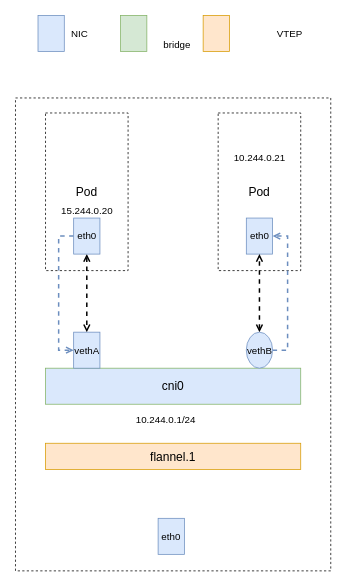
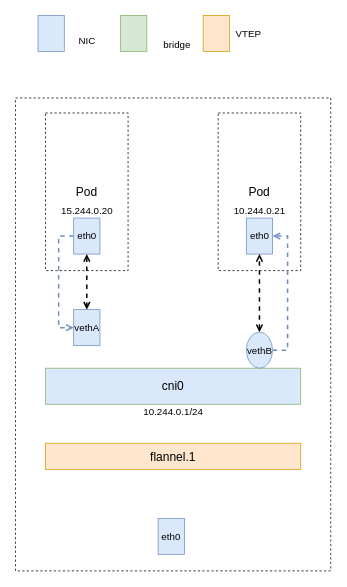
node "NIC": moved (79, 33) -> (87, 41)
node "VTEP": moved (289, 33) -> (248, 33)
node "10.244.0.21": moved (259, 158) -> (259, 210)
node "vethA": moved (87, 350) -> (87, 327)
node "10.244.0.1/24": moved (165, 419) -> (173, 411)
